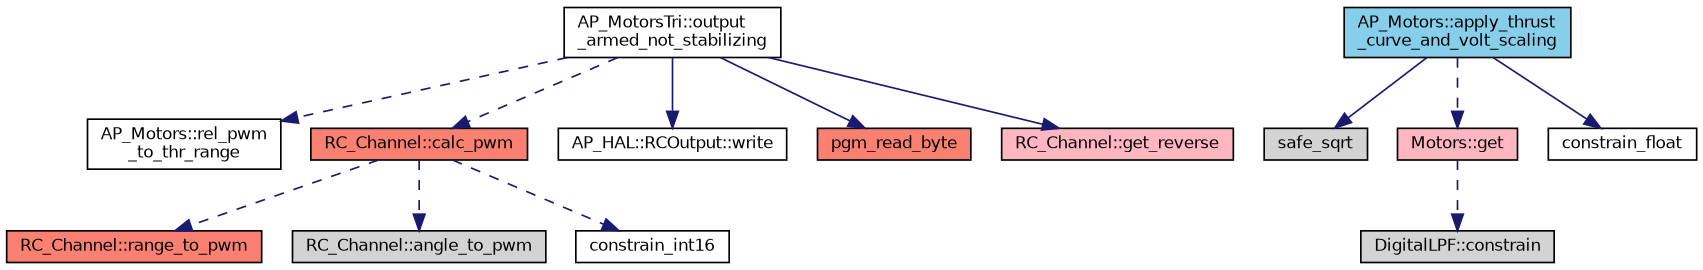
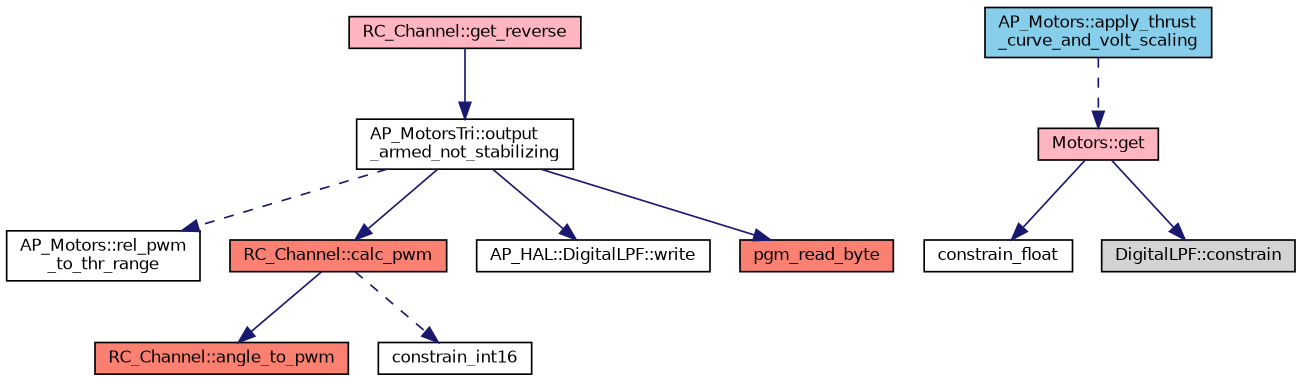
edge "AP_Motors::apply_thrust _curve_and_volt_scaling" -> "constrain_float": now "Motors::get" -> "constrain_float"
edge "AP_MotorsTri::output _armed_not_stabilizing" -> "RC_Channel::calc_pwm": style dashed -> solid
edge "AP_MotorsTri::output _armed_not_stabilizing" -> "RC_Channel::get_reverse": reversed
node "AP_HAL::RCOutput::write": label "AP_HAL::RCOutput::write" -> "AP_HAL::DigitalLPF::write"
node "safe_sqrt": removed
edge "RC_Channel::calc_pwm" -> "RC_Channel::angle_to_pwm": style dashed -> solid
edge "Motors::get" -> "DigitalLPF::constrain": style dashed -> solid
node "RC_Channel::range_to_pwm": removed
node "RC_Channel::angle_to_pwm": fillcolor lightgrey -> salmon
